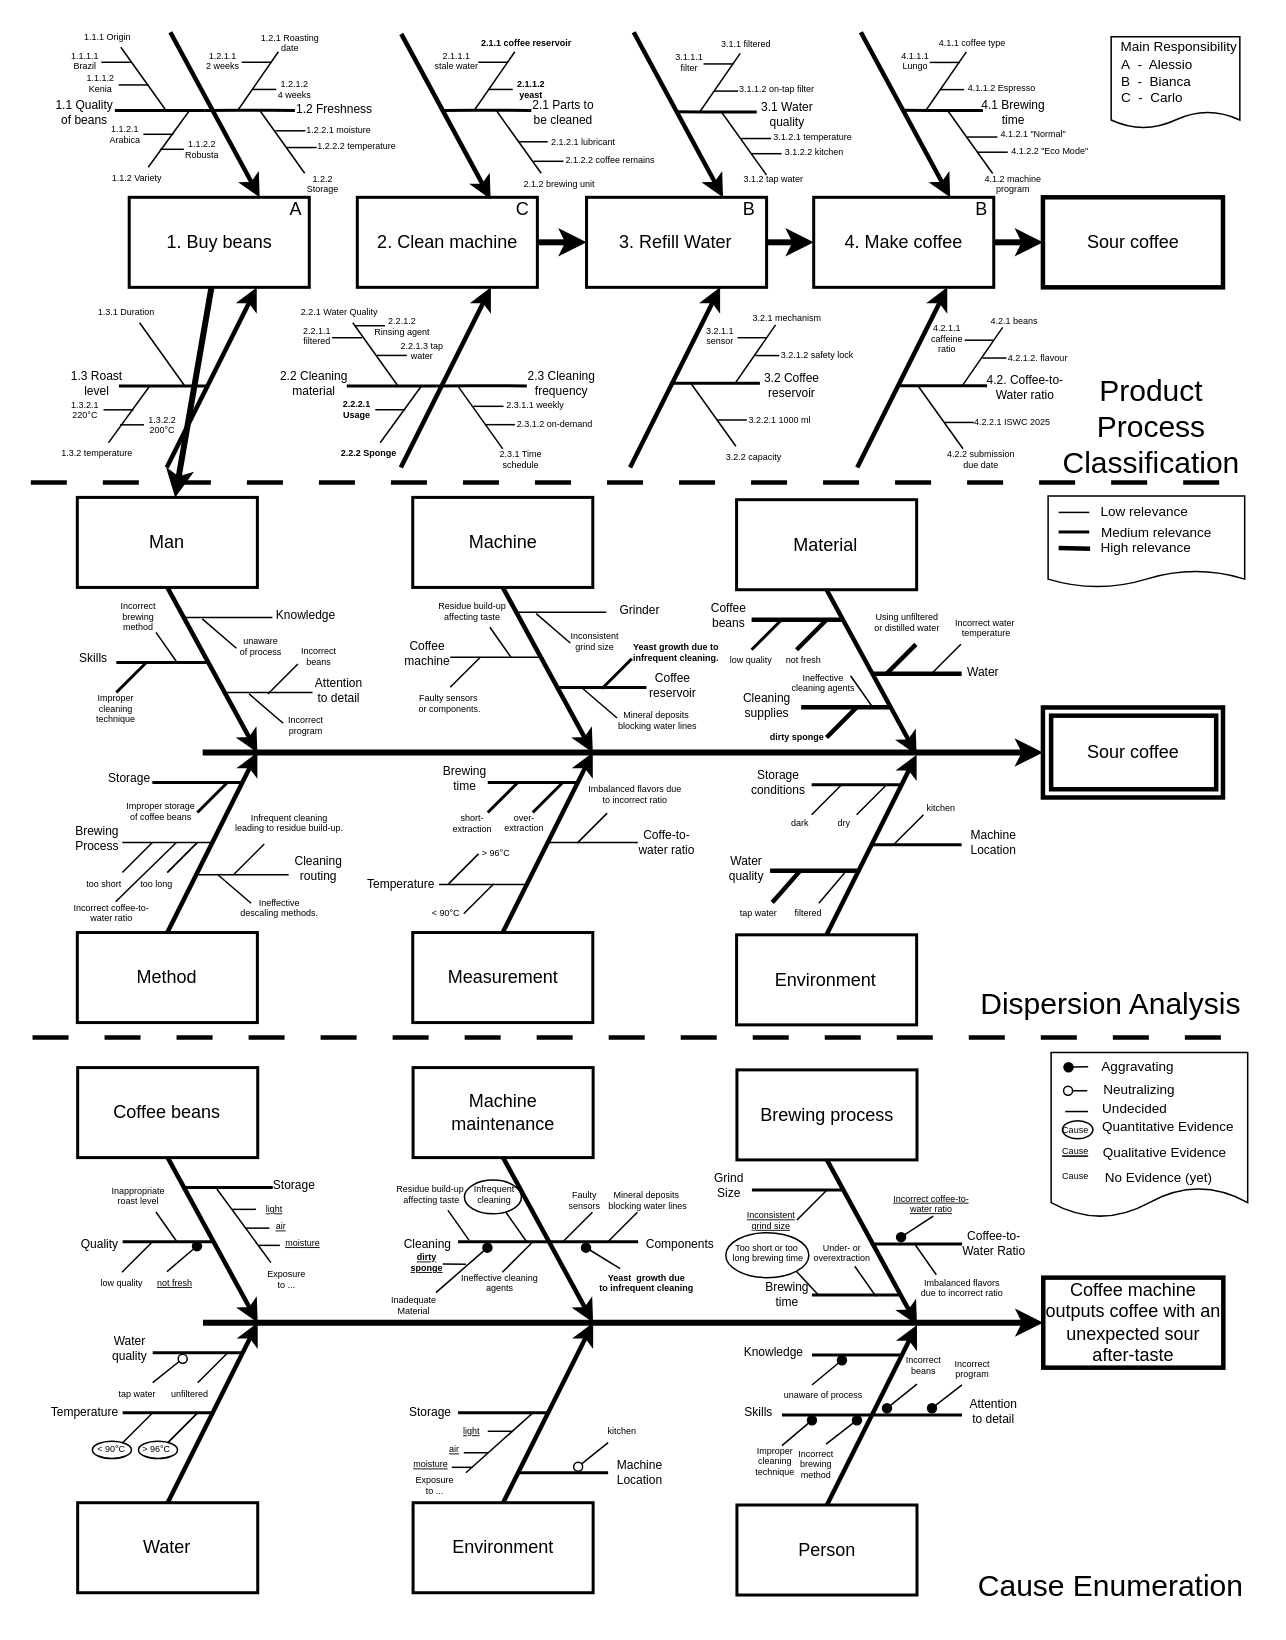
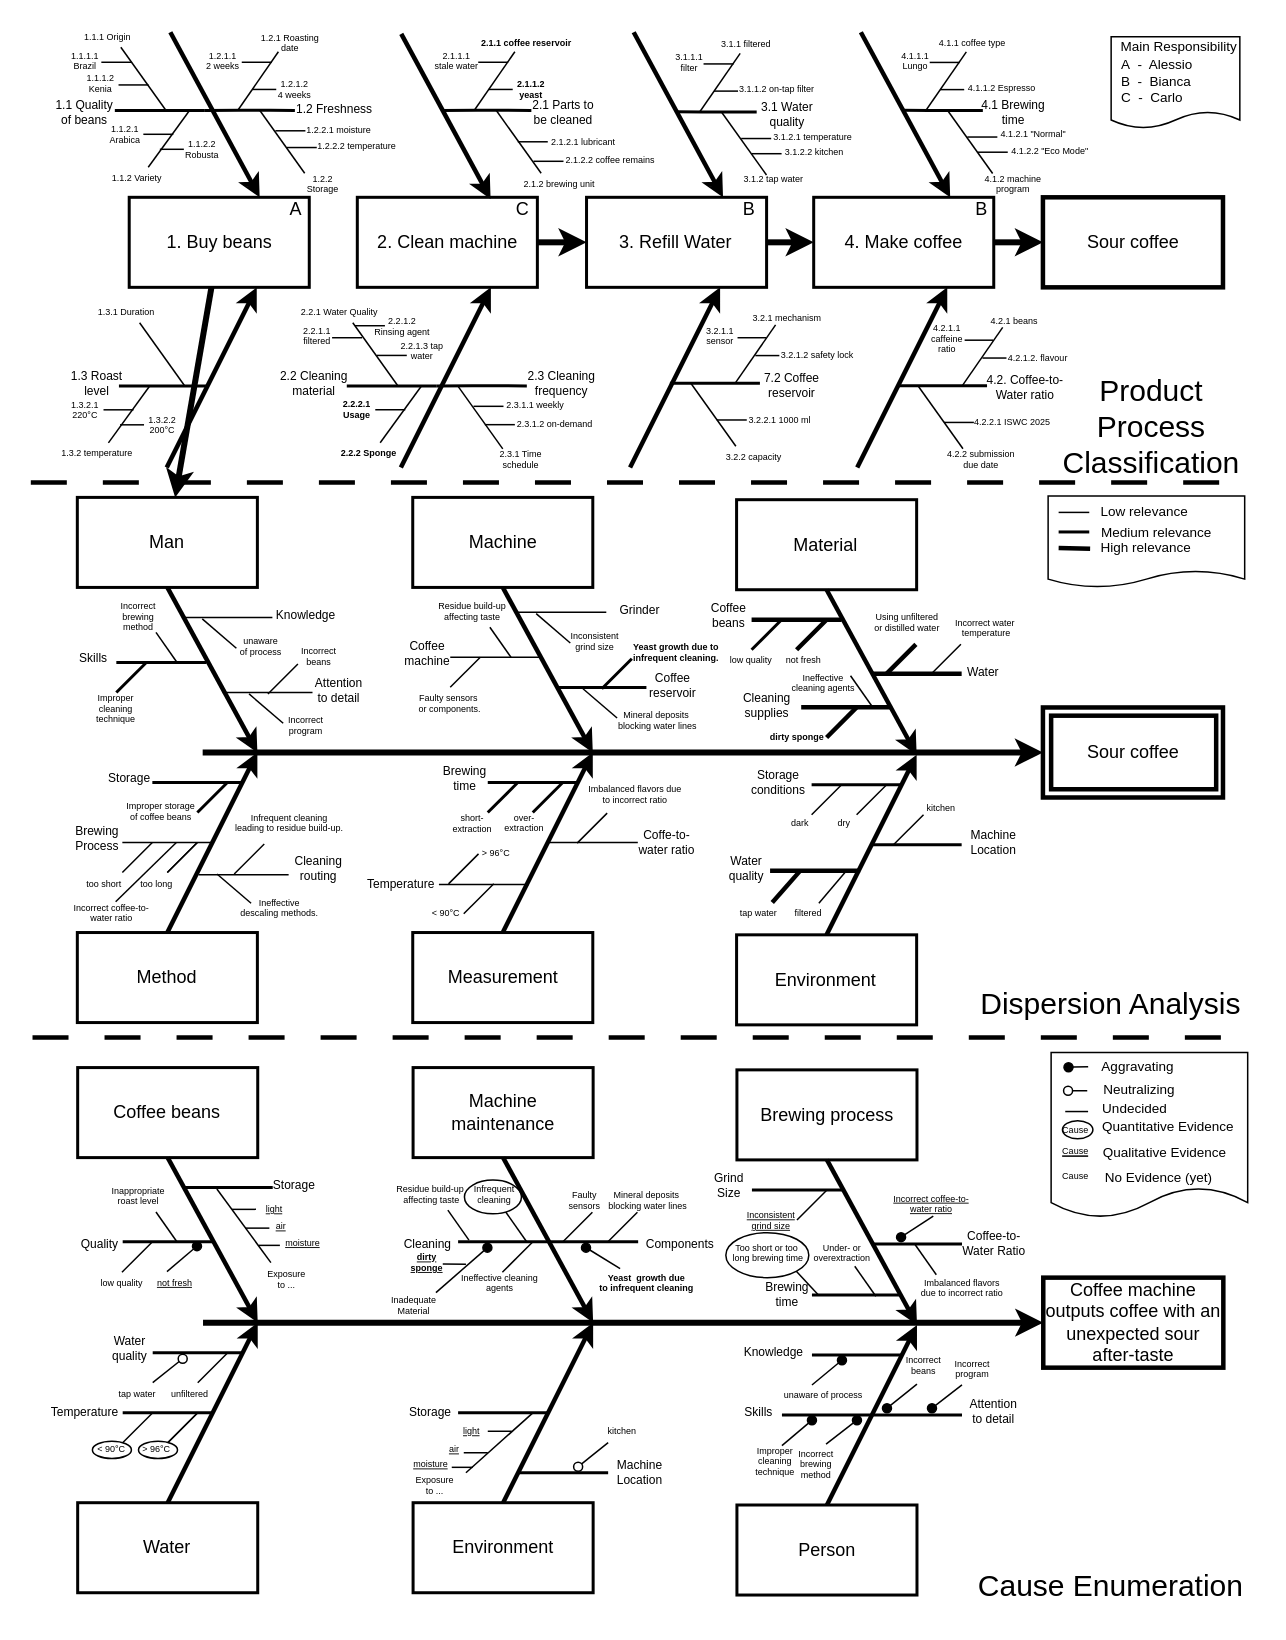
node "3.2 Coffee reservoir": label "3.2 Coffee reservoir" -> "7.2 Coffee reservoir"
